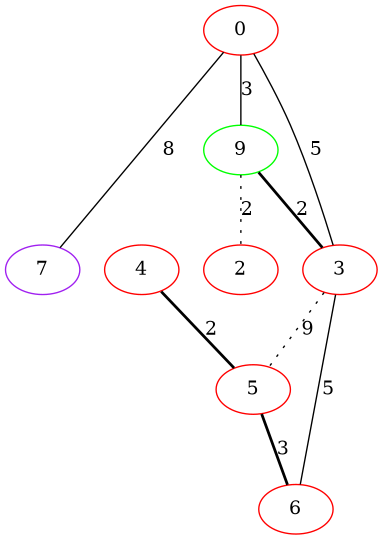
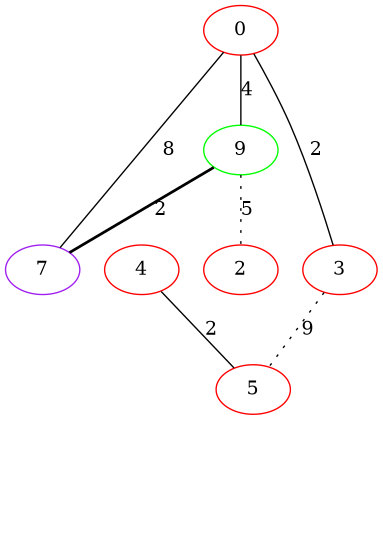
edge "0" -- "9": label "3" -> "4"
edge "0" -- "3": label "5" -> "2"
edge "9" -- "2": label "2" -> "5"
edge "9" -- "3": now "9" -- "7"
edge "4" -- "5": style bold -> solid
node "6": removed
